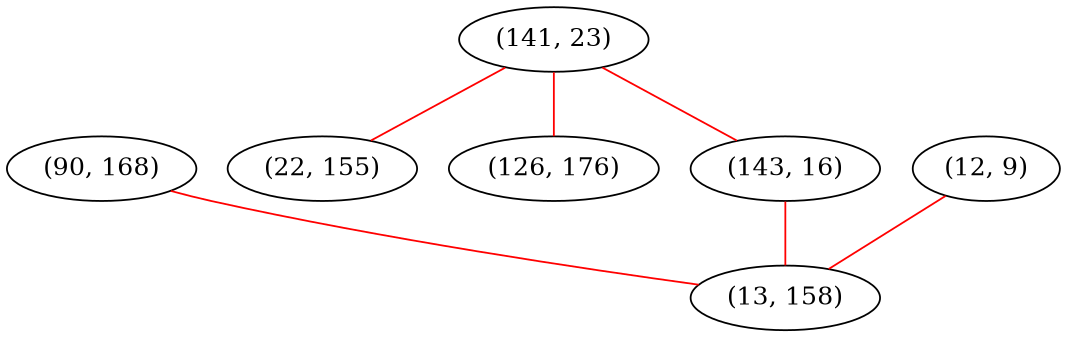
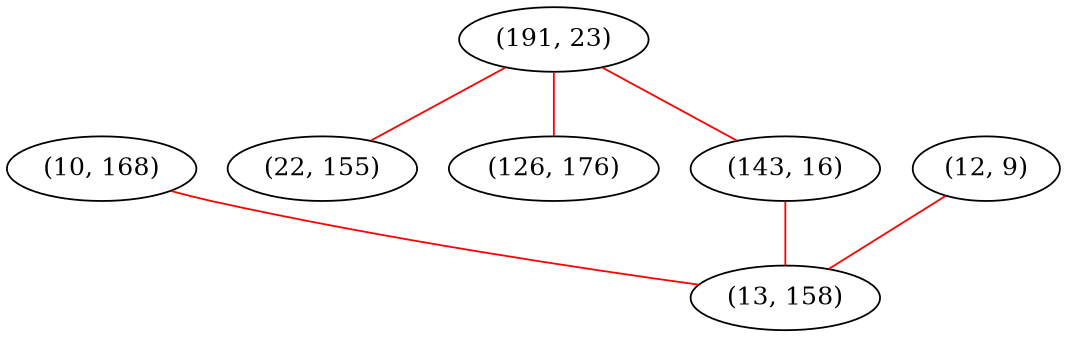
node "(141, 23)": label "(141, 23)" -> "(191, 23)"
node "(90, 168)": label "(90, 168)" -> "(10, 168)"
